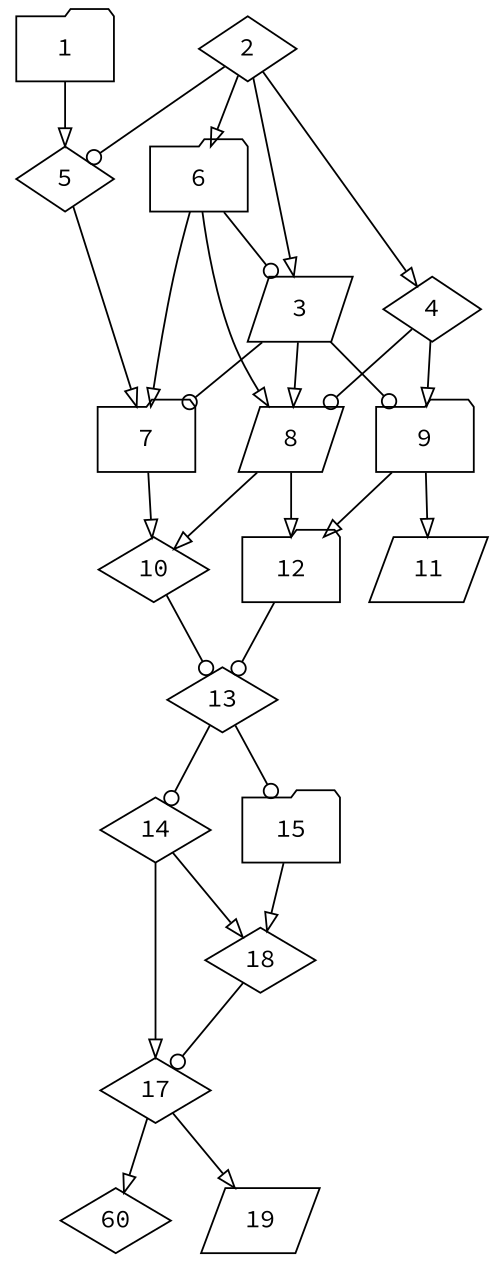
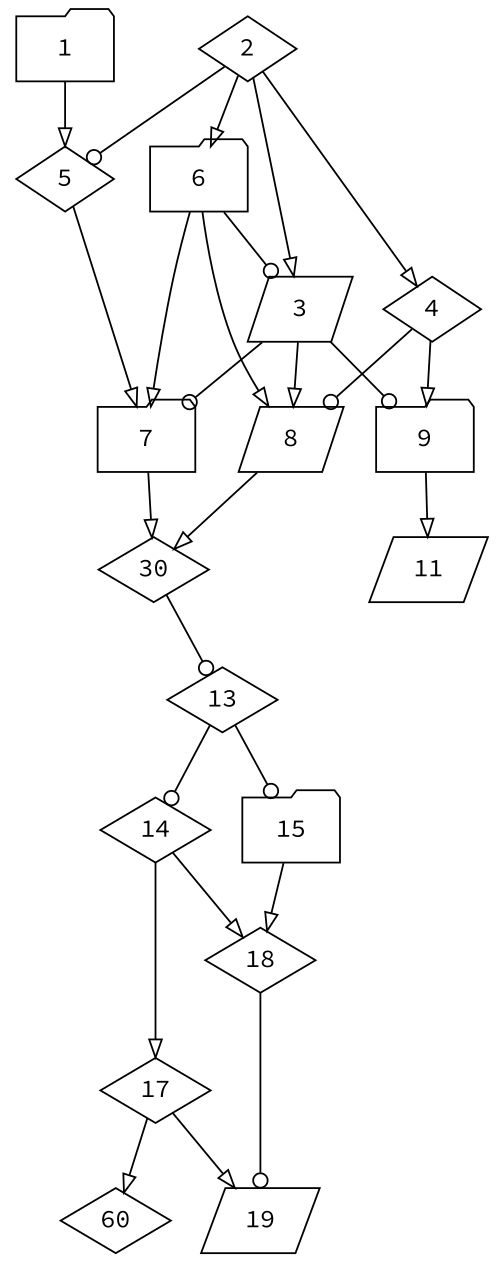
node "10": label "10" -> "30"
node "12": removed
edge "18" -> "17": now "18" -> "19"
